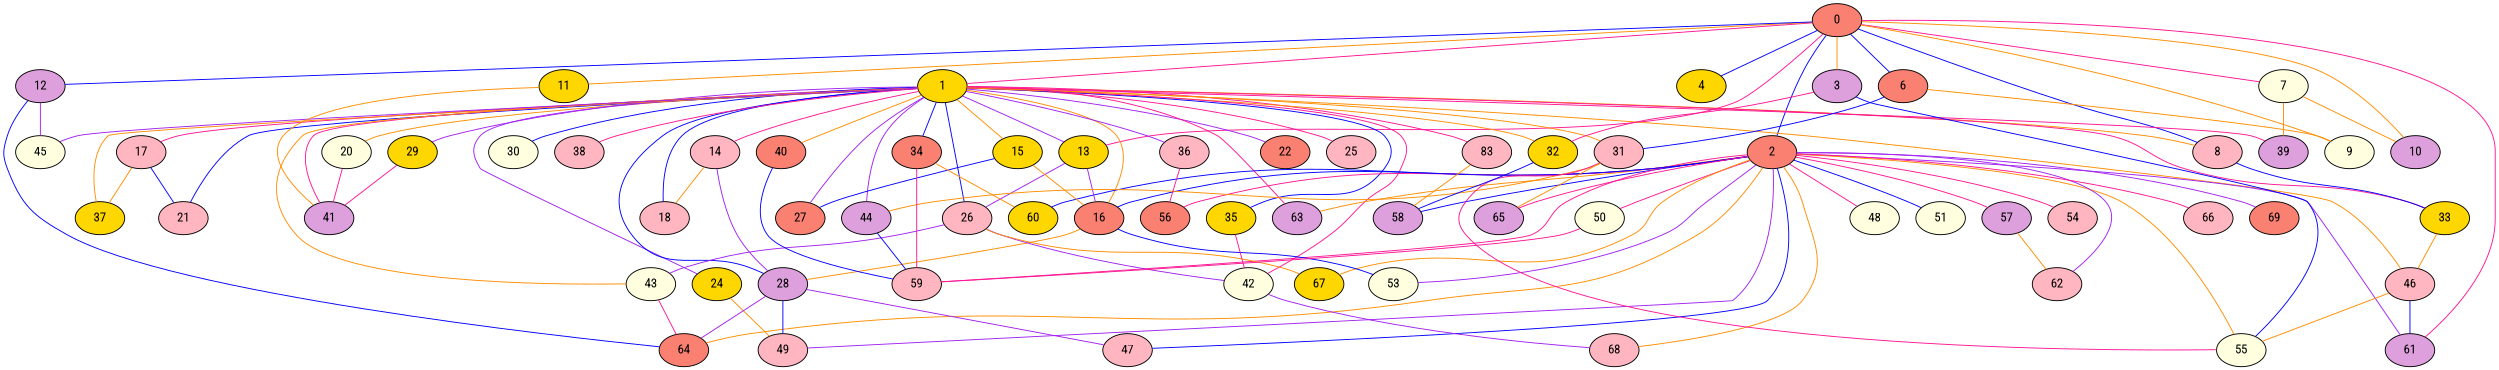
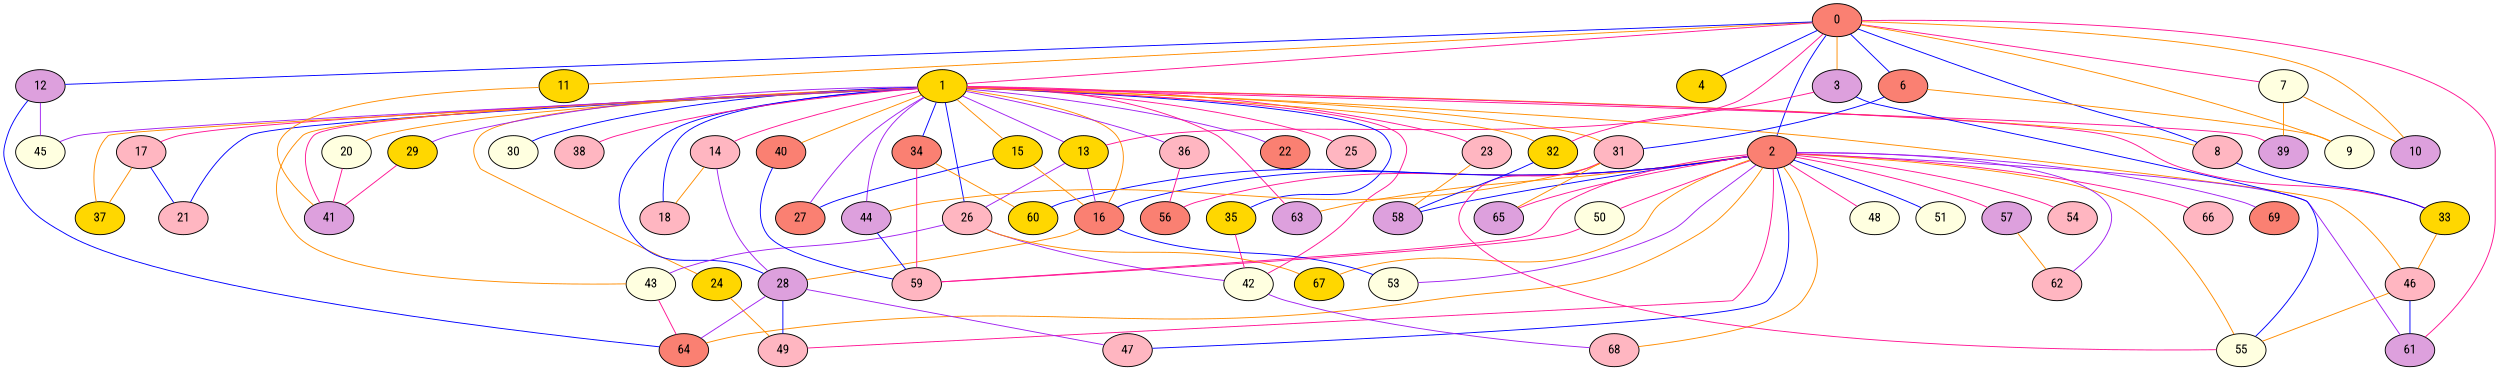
edge "1" -- "24": color purple -> darkorange
node "83": label "83" -> "23"
edge "2" -- "49": color purple -> deeppink
